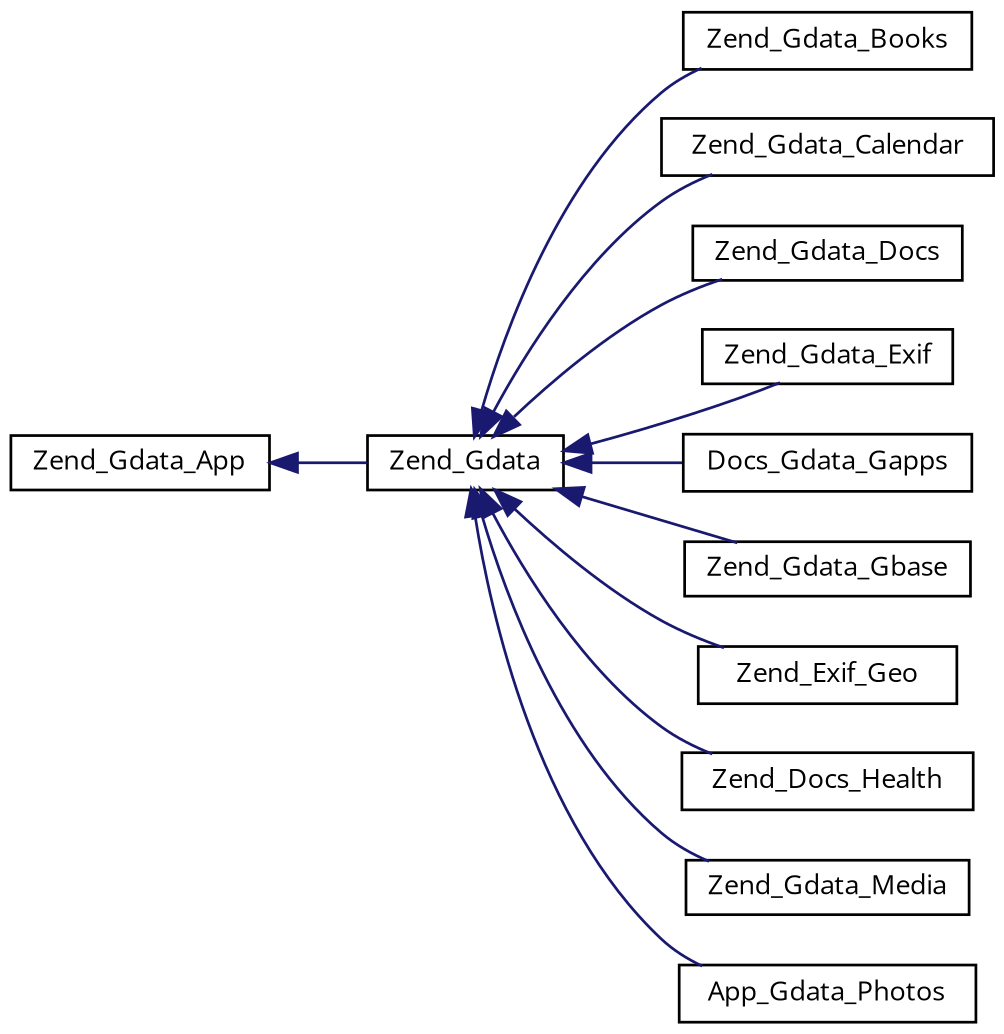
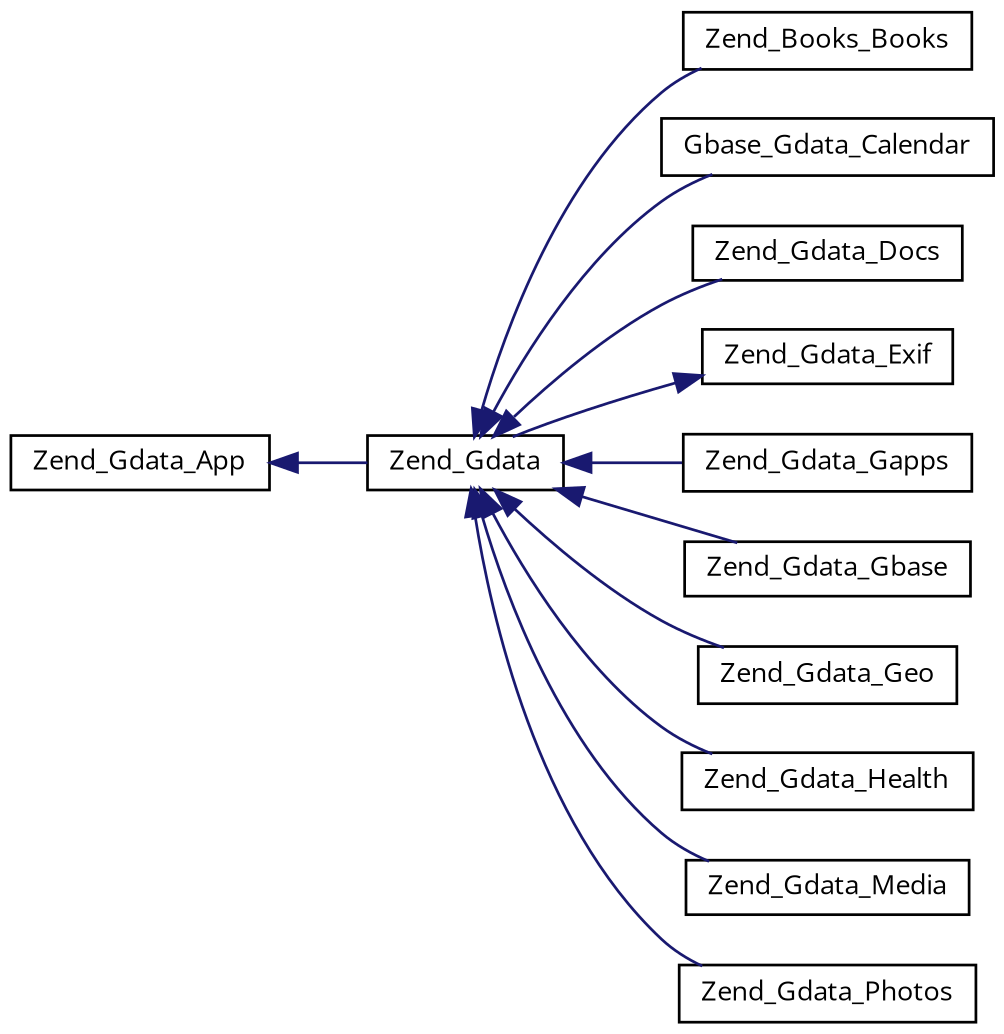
node "Zend_Gdata_Books": label "Zend_Gdata_Books" -> "Zend_Books_Books"
node "Zend_Gdata_Calendar": label "Zend_Gdata_Calendar" -> "Gbase_Gdata_Calendar"
edge "Zend_Gdata_Exif" -> "Zend_Gdata": reversed
node "Docs_Gdata_Gapps": label "Docs_Gdata_Gapps" -> "Zend_Gdata_Gapps"
node "Zend_Exif_Geo": label "Zend_Exif_Geo" -> "Zend_Gdata_Geo"
node "Zend_Docs_Health": label "Zend_Docs_Health" -> "Zend_Gdata_Health"
node "App_Gdata_Photos": label "App_Gdata_Photos" -> "Zend_Gdata_Photos"
